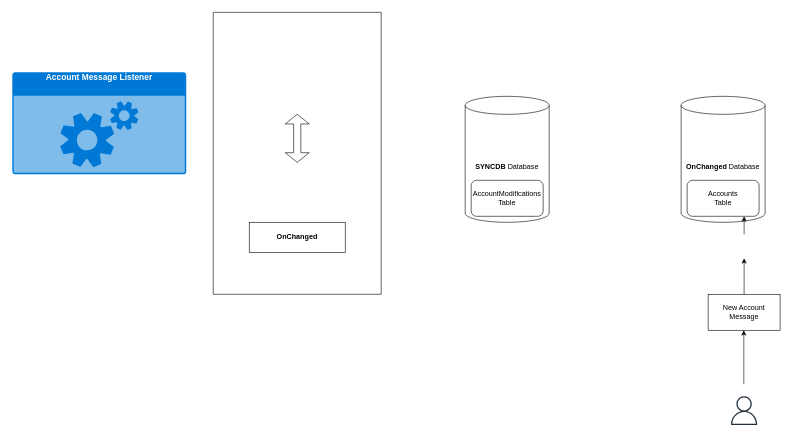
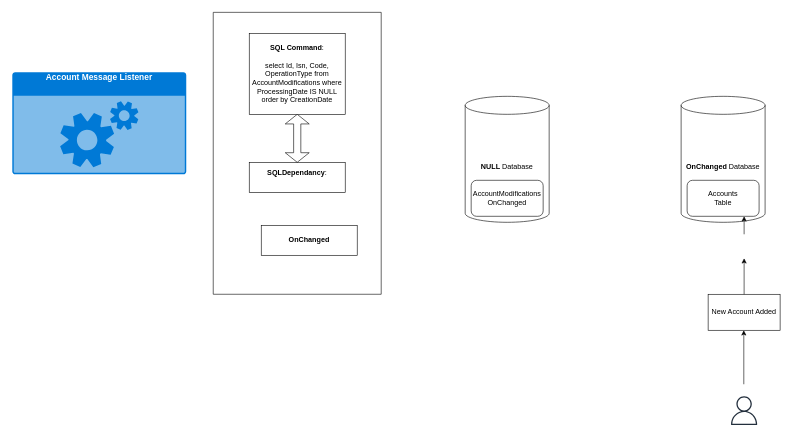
node "SQL Command: select Id, Isn, Code, OperationType from AccountModifications where ProcessingDate IS NULL order by CreationDate": added
node "SYNCDB Database": label "SYNCDB Database" -> "NULL Database"
node "SQLDependancy:": added
node "AccountModifications Table": label "AccountModifications Table" -> "AccountModifications OnChanged"
node "OnChanged": moved (297, 237) -> (309, 240)
node "New Account Message": label "New Account Message" -> "New Account Added"
